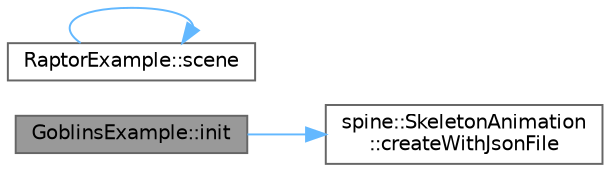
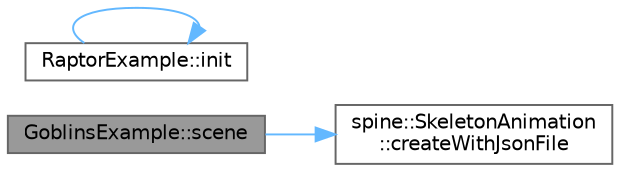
node "RaptorExample::scene": label "RaptorExample::scene" -> "RaptorExample::init"
node "GoblinsExample::init": label "GoblinsExample::init" -> "GoblinsExample::scene"
